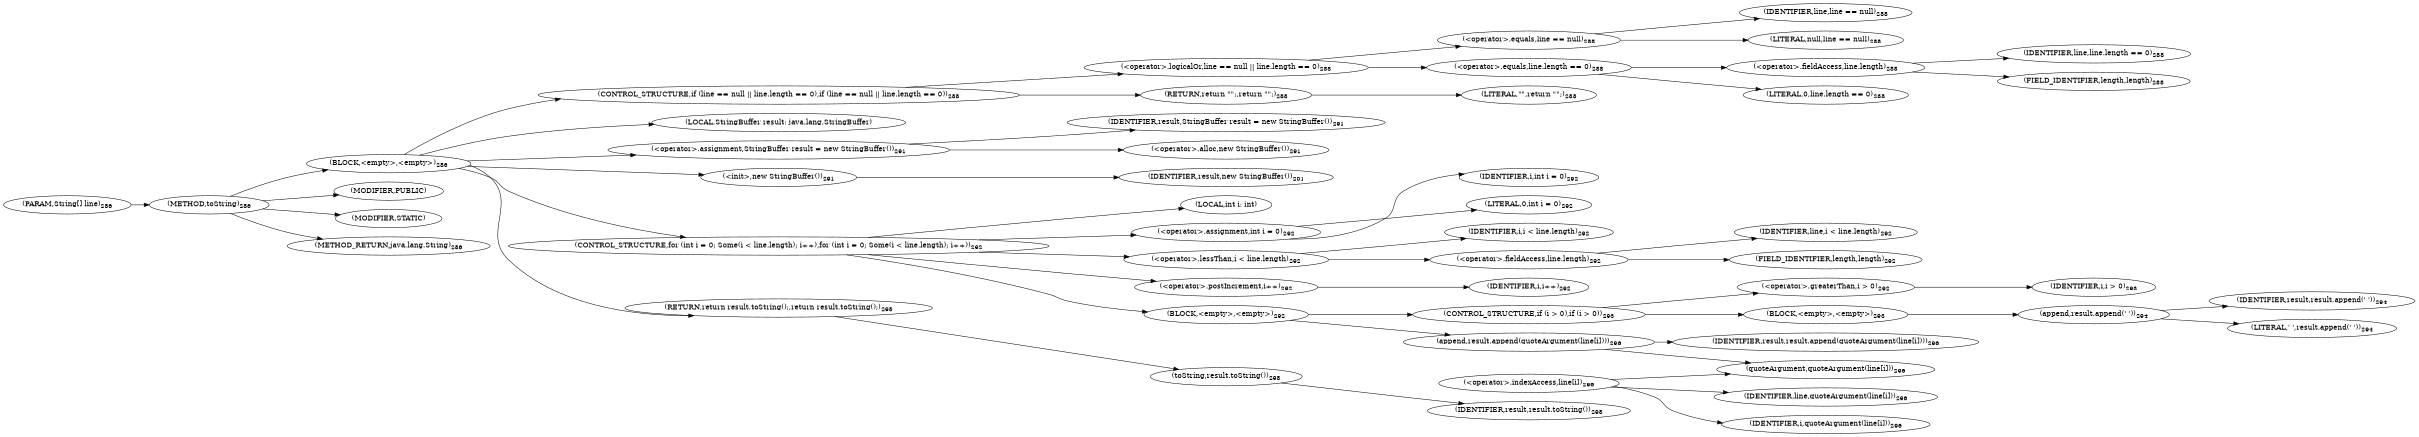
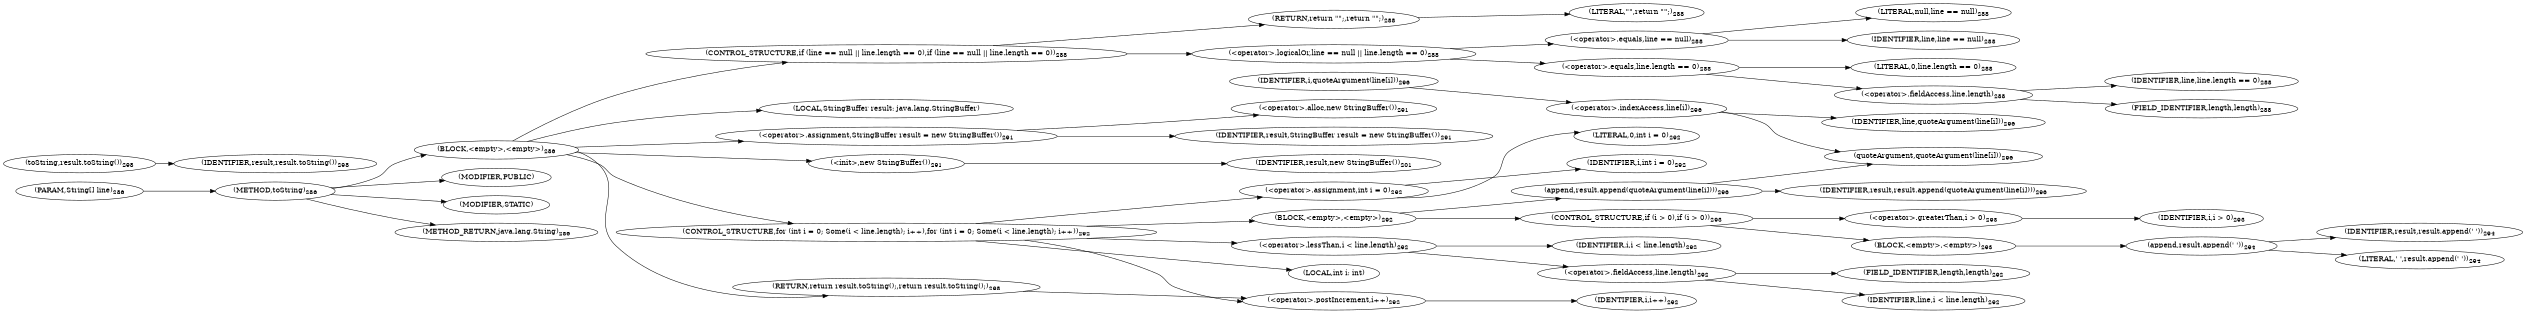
node "(<operator>.greaterThan,i > 0)": text "292" -> "293"
edge "(RETURN,return result.toString();,return result.toString();)" -> "(toString,result.toString())": now "(RETURN,return result.toString();,return result.toString();)" -> "(<operator>.postIncrement,i++)"
edge "(<operator>.indexAccess,line[i])" -> "(IDENTIFIER,i,quoteArgument(line[i]))": reversed
